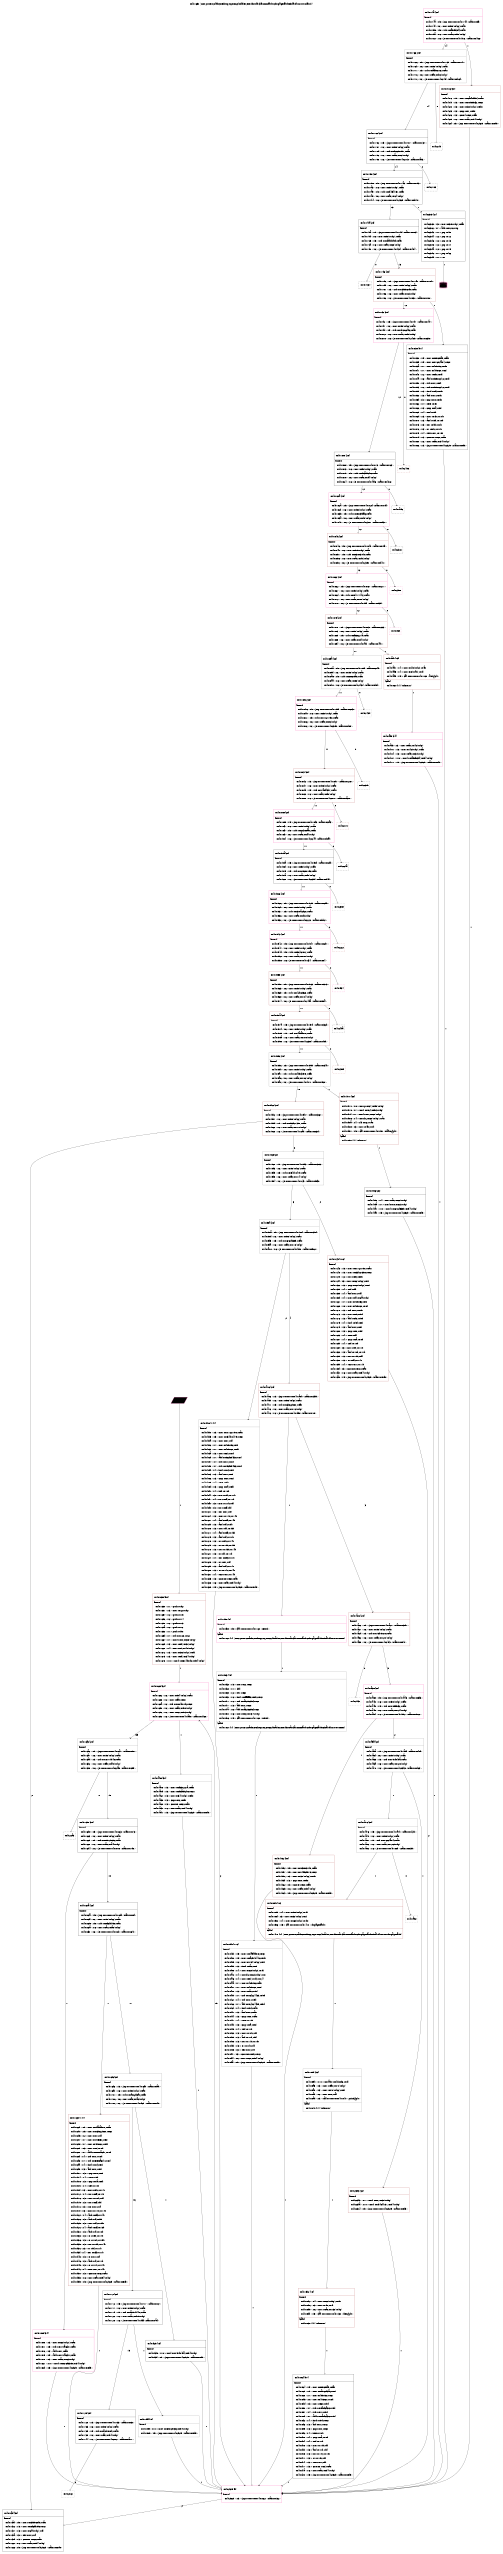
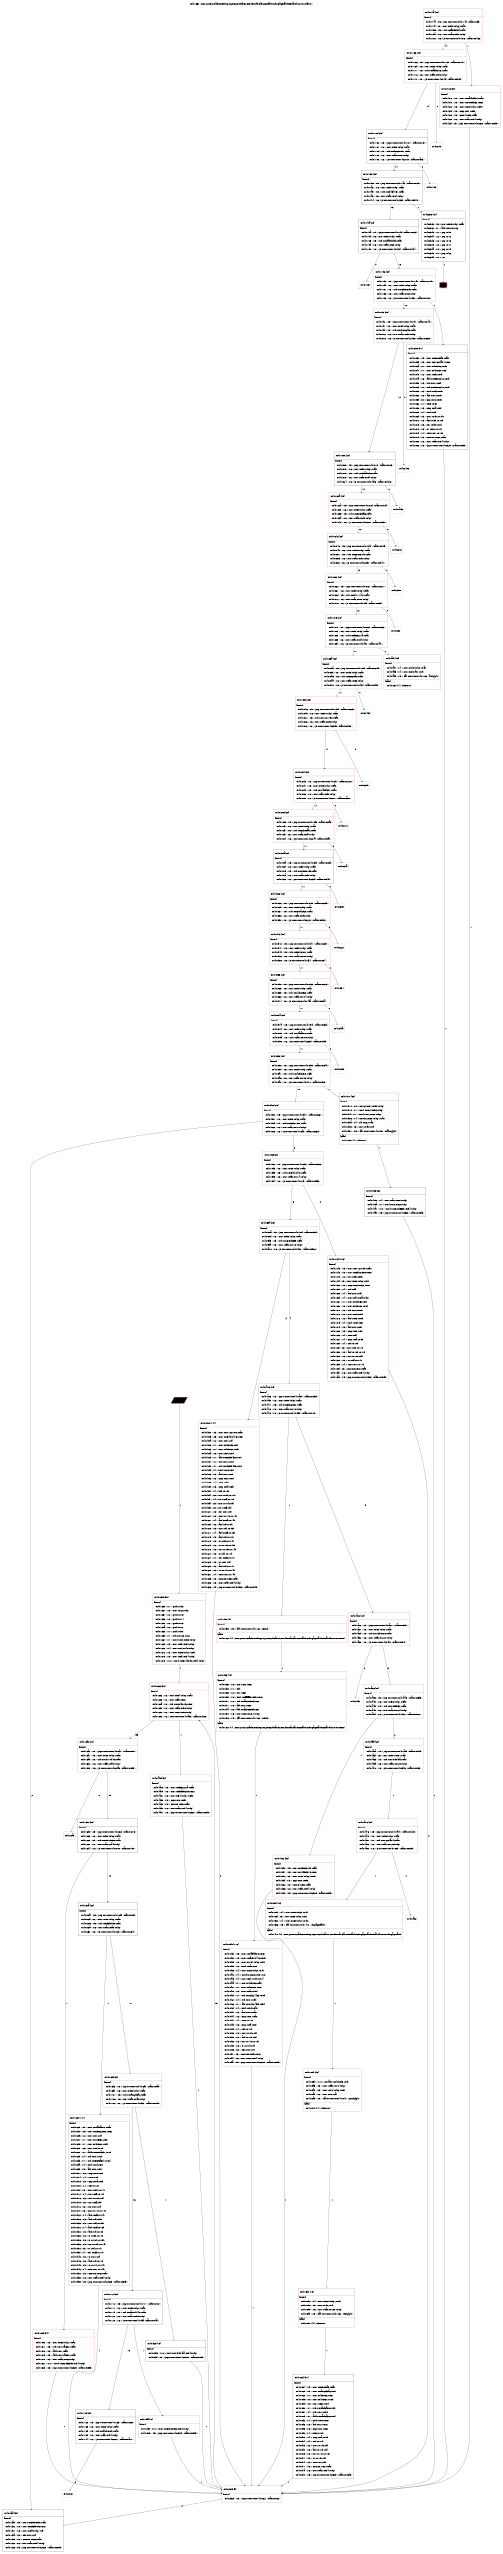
node "0x401afe [24]": removed
node "0x4023b3 [22]": removed
